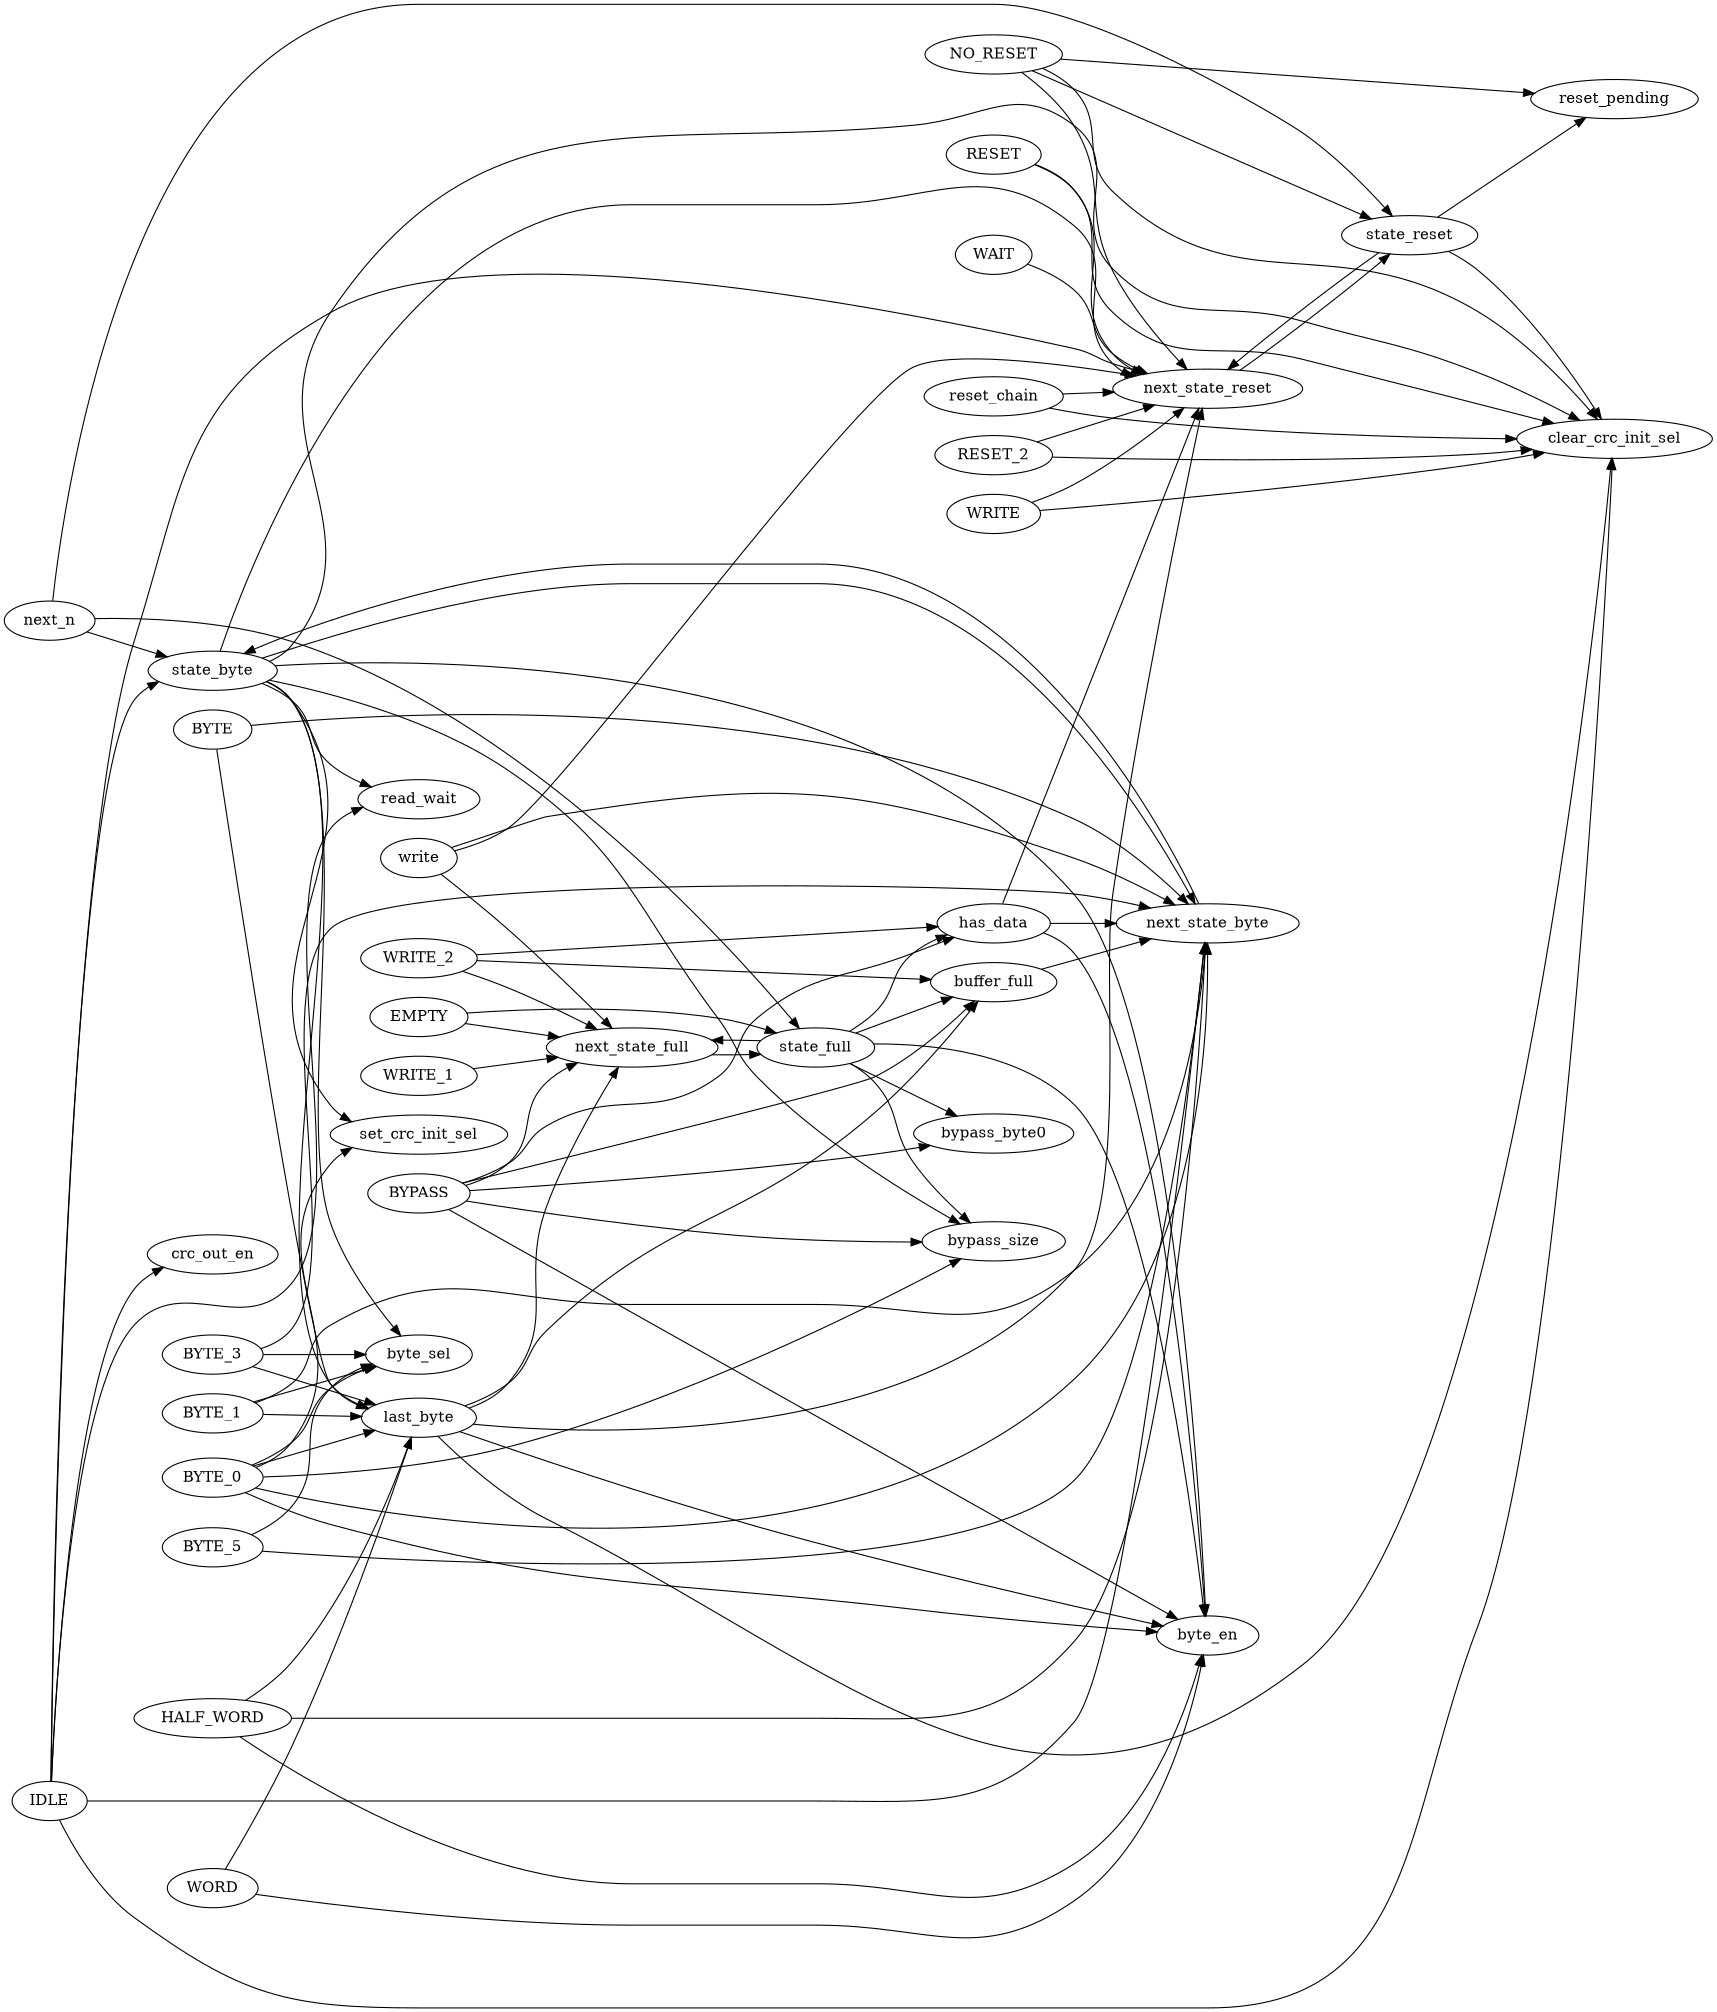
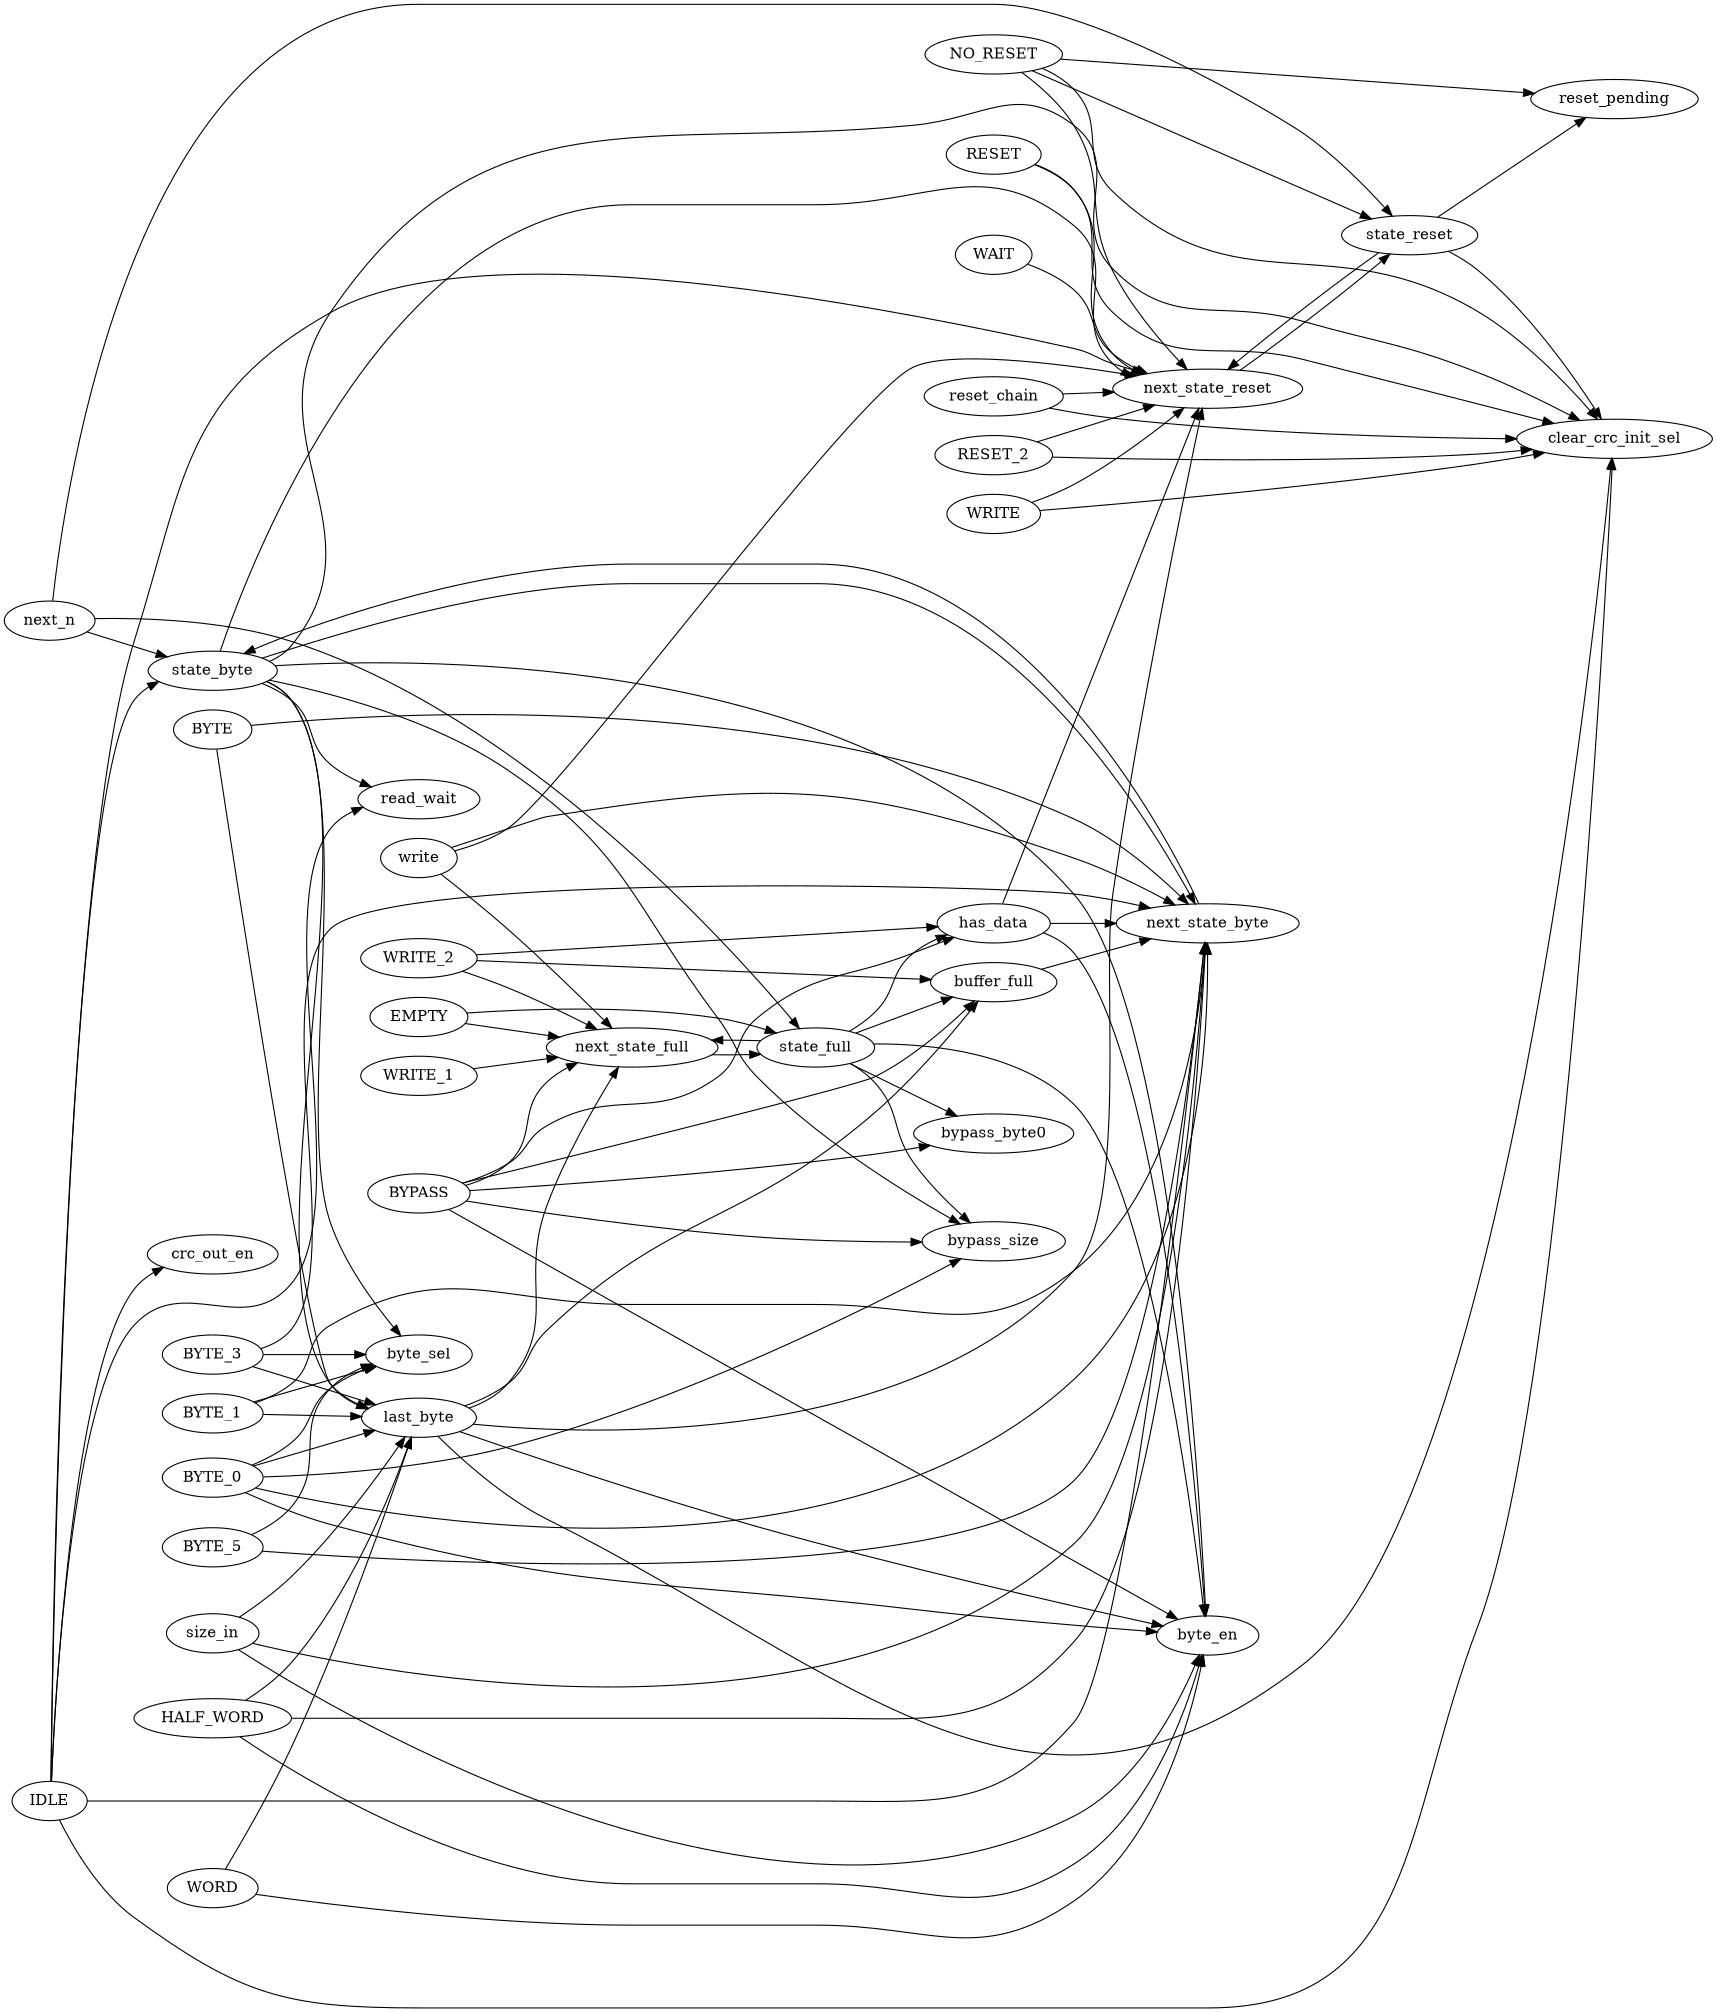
node "set_crc_init_sel": removed
node "size_in": added
